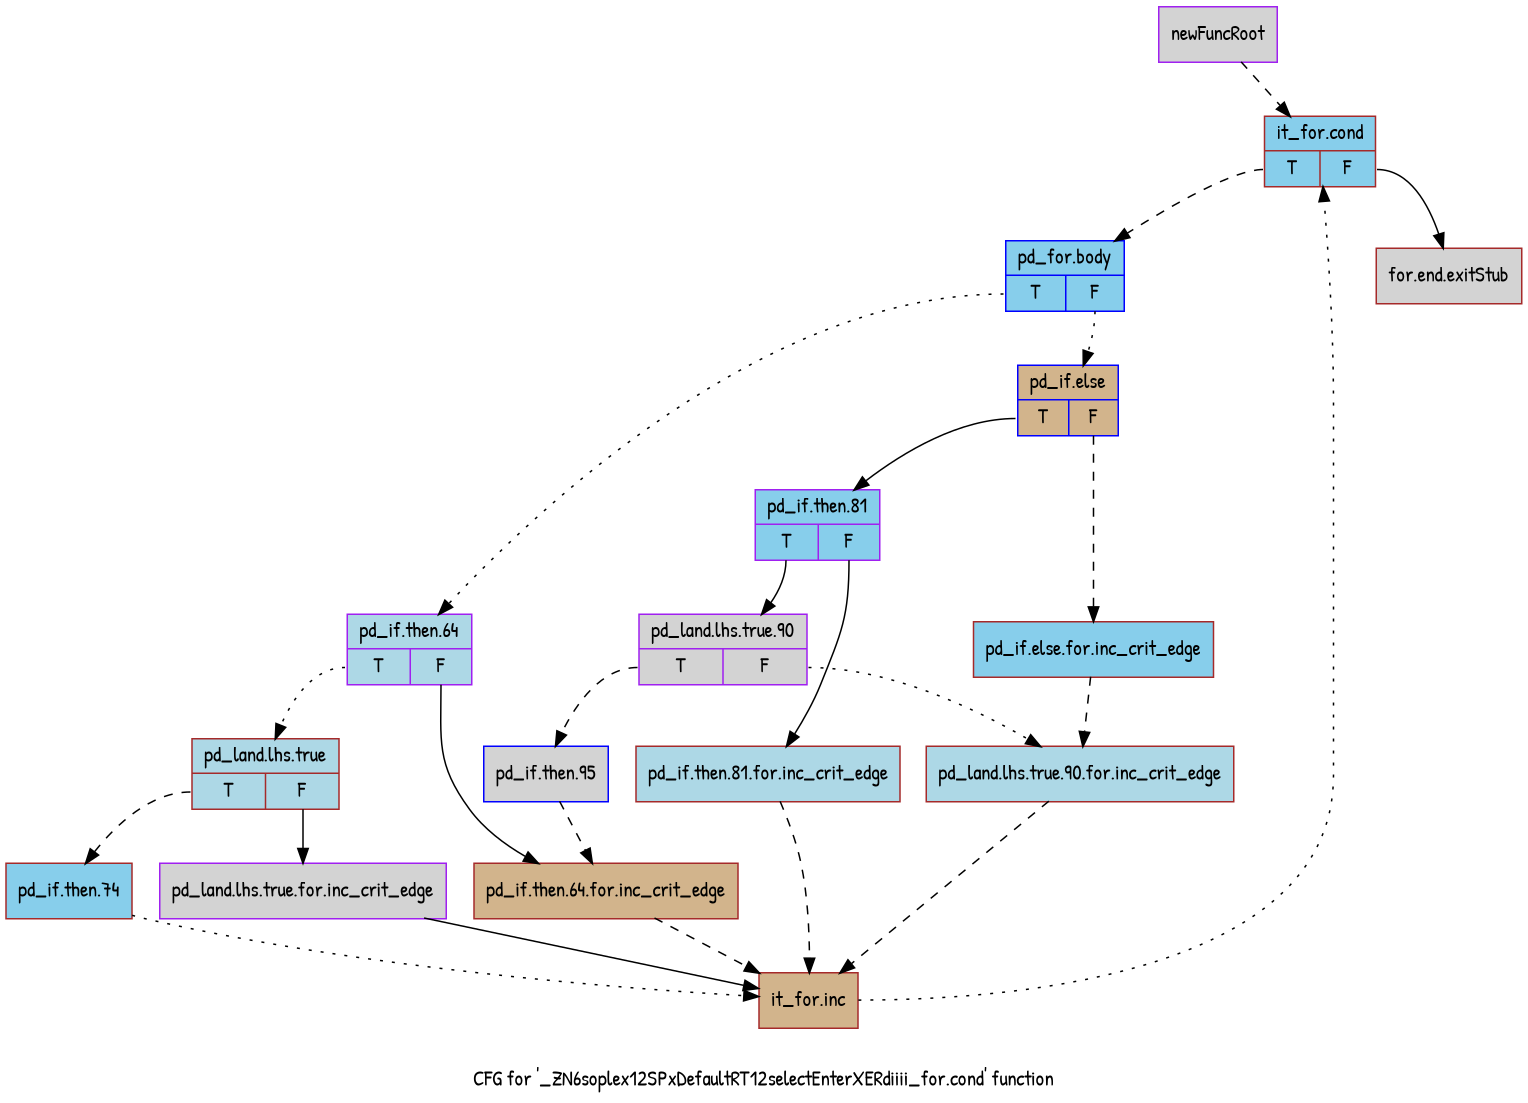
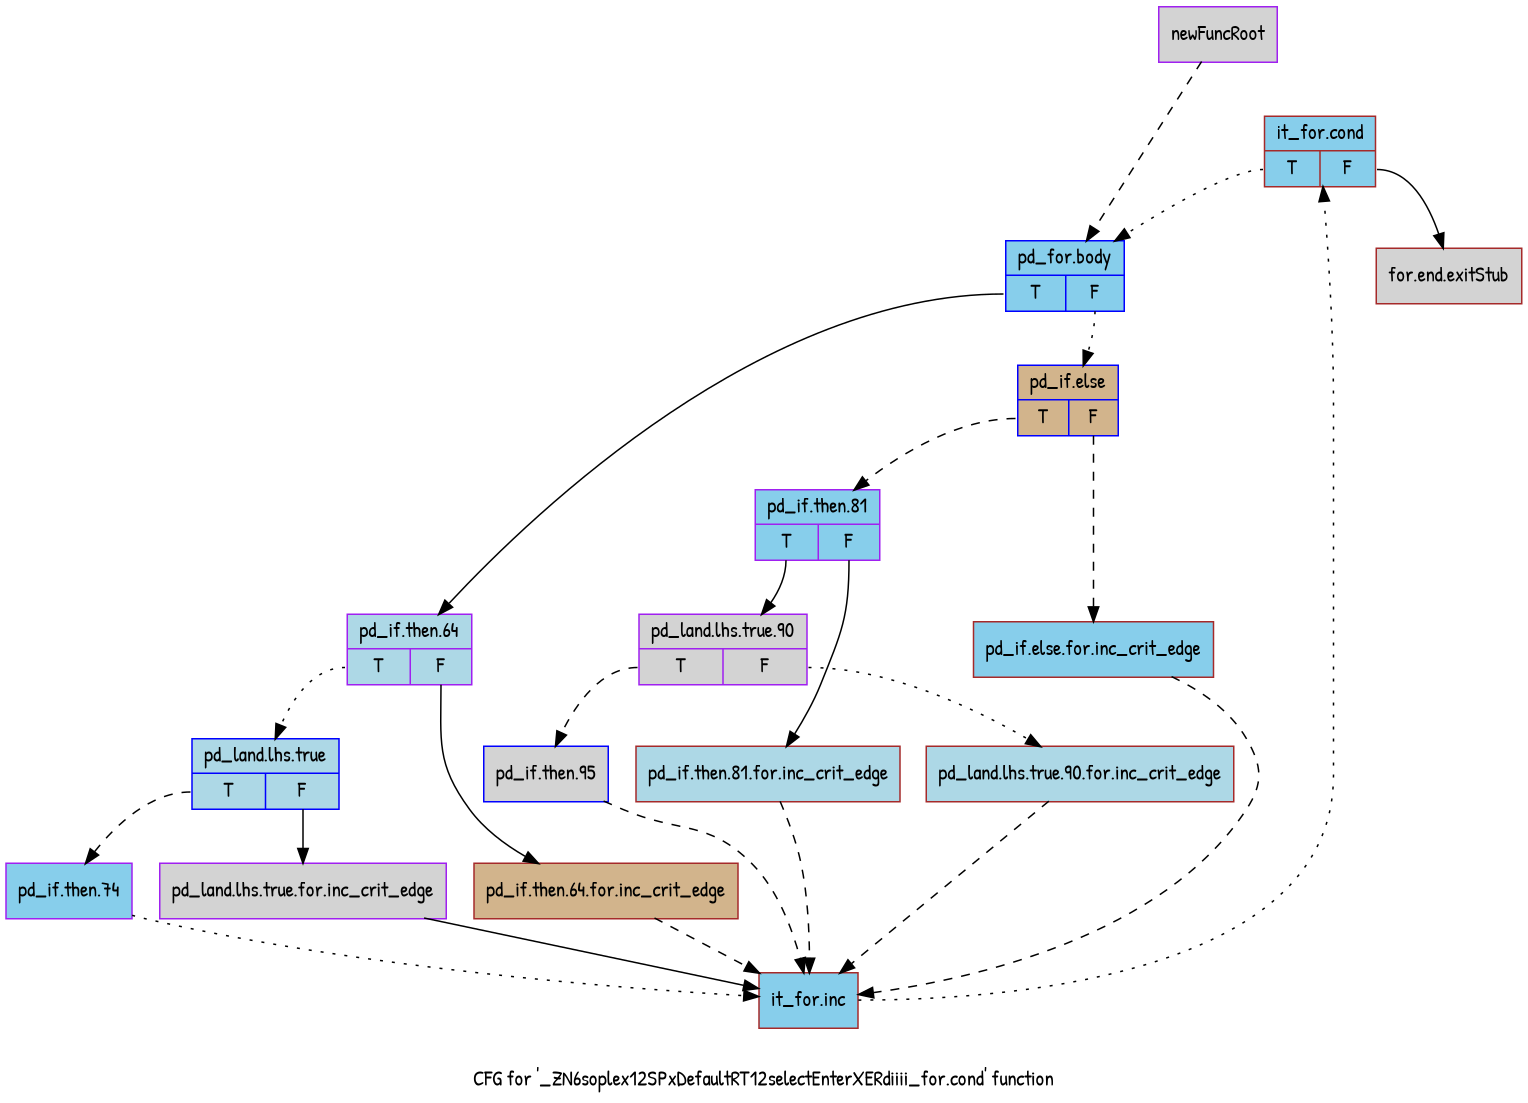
edge "newFuncRoot" -> "it_for.cond": now "newFuncRoot" -> "pd_for.body"
edge "it_for.cond" -> "pd_for.body": style dashed -> dotted
edge "pd_for.body" -> "pd_if.then.64": style dotted -> solid
edge "pd_if.else" -> "pd_if.then.81": style solid -> dashed
edge "pd_if.else.for.inc_crit_edge" -> "pd_land.lhs.true.90.for.inc_crit_edge": now "pd_if.else.for.inc_crit_edge" -> "it_for.inc"
node "pd_land.lhs.true": color brown -> blue
edge "pd_if.then.95" -> "pd_if.then.64.for.inc_crit_edge": now "pd_if.then.95" -> "it_for.inc"
node "pd_if.then.74": color brown -> purple
node "it_for.inc": fillcolor tan -> skyblue
